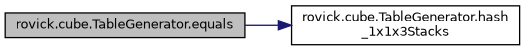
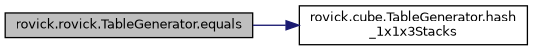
node "rovick.cube.TableGenerator.equals": label "rovick.cube.TableGenerator.equals" -> "rovick.rovick.TableGenerator.equals"
